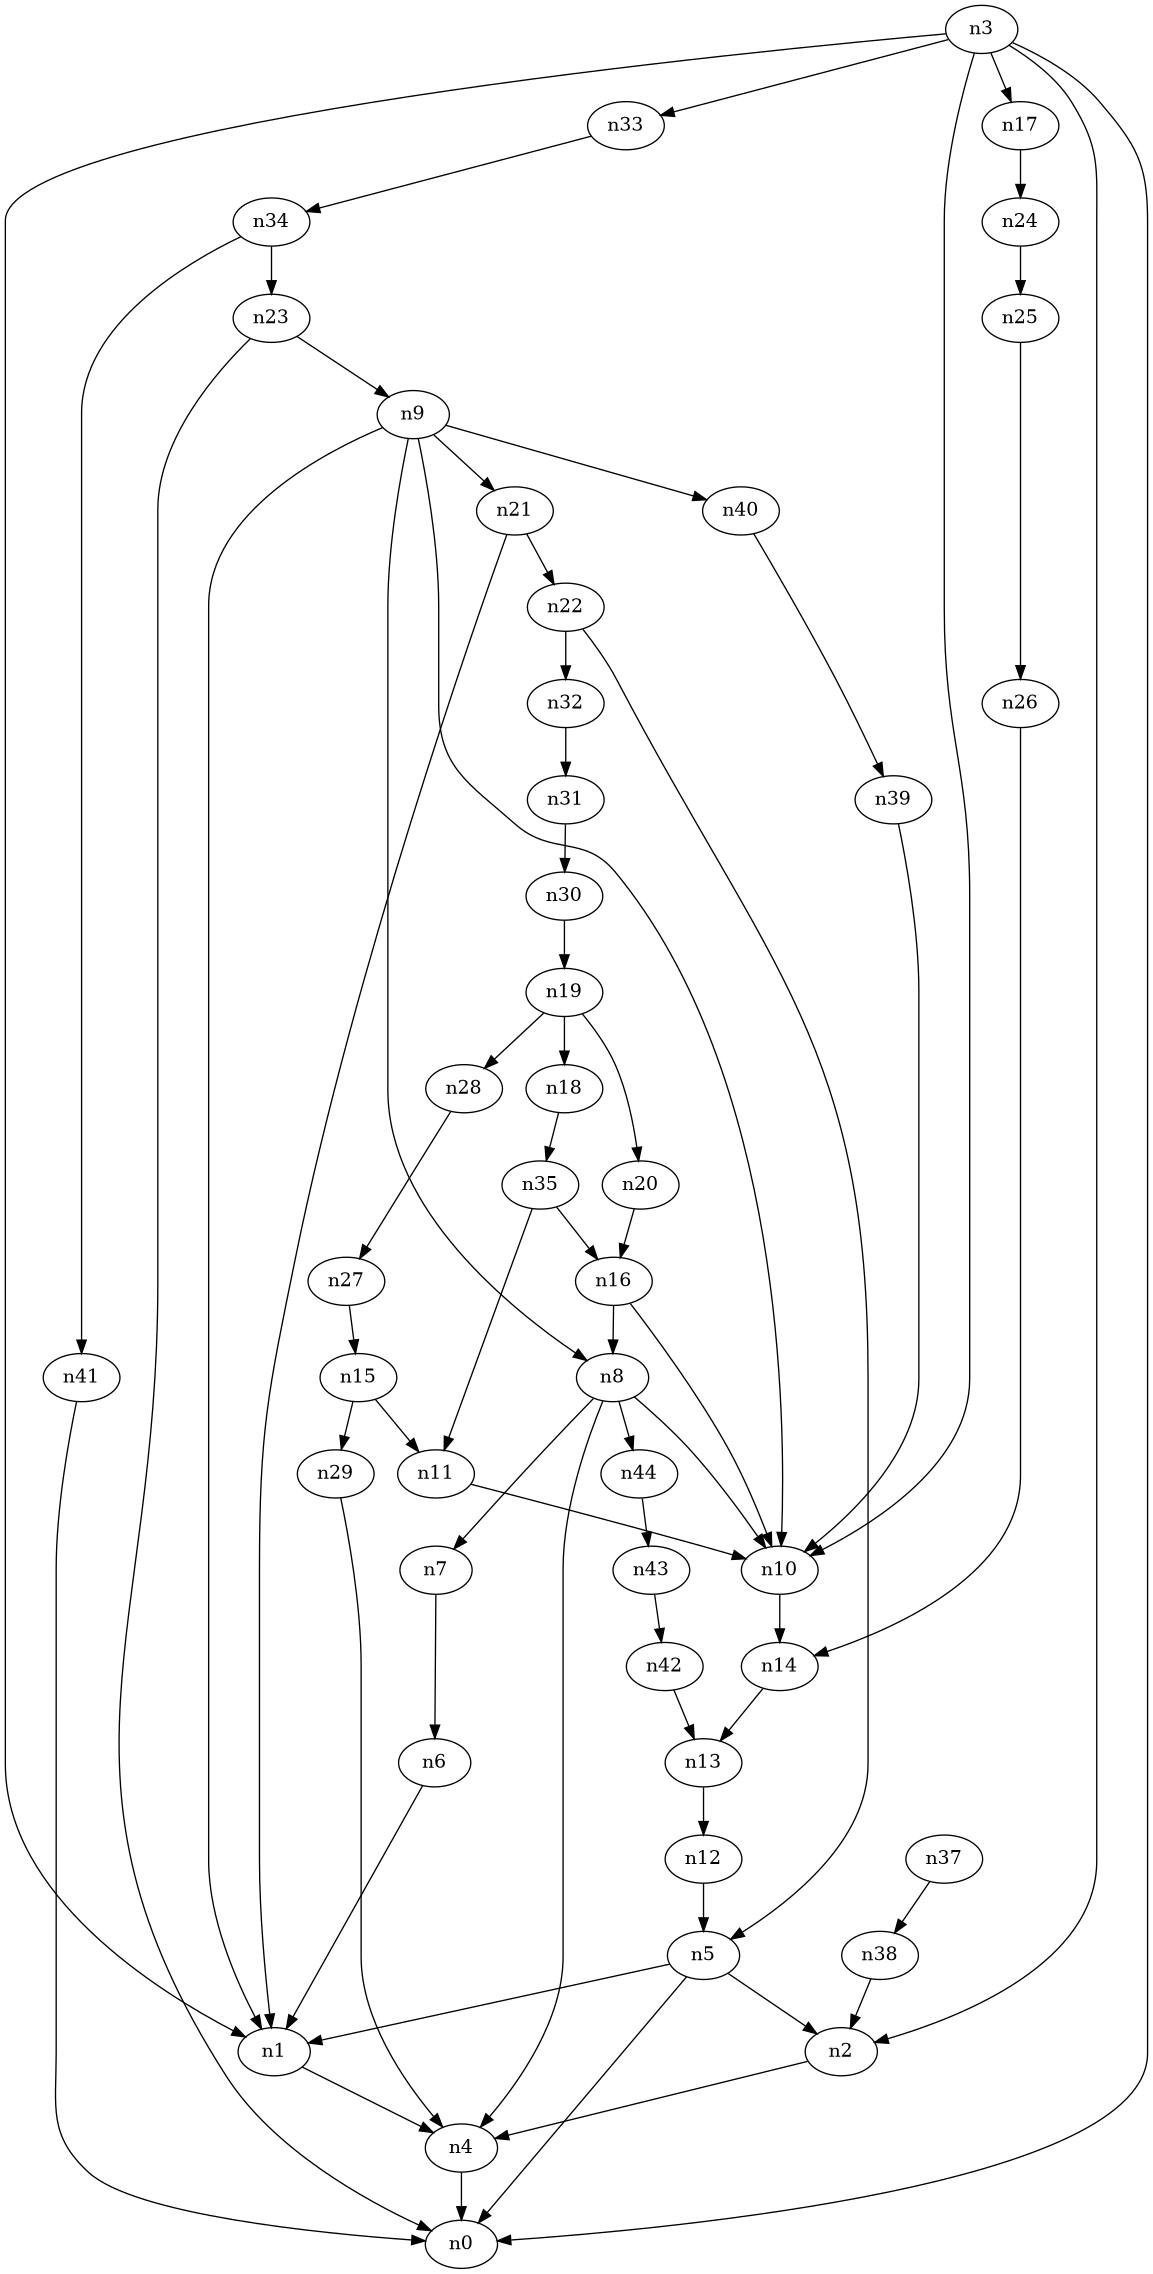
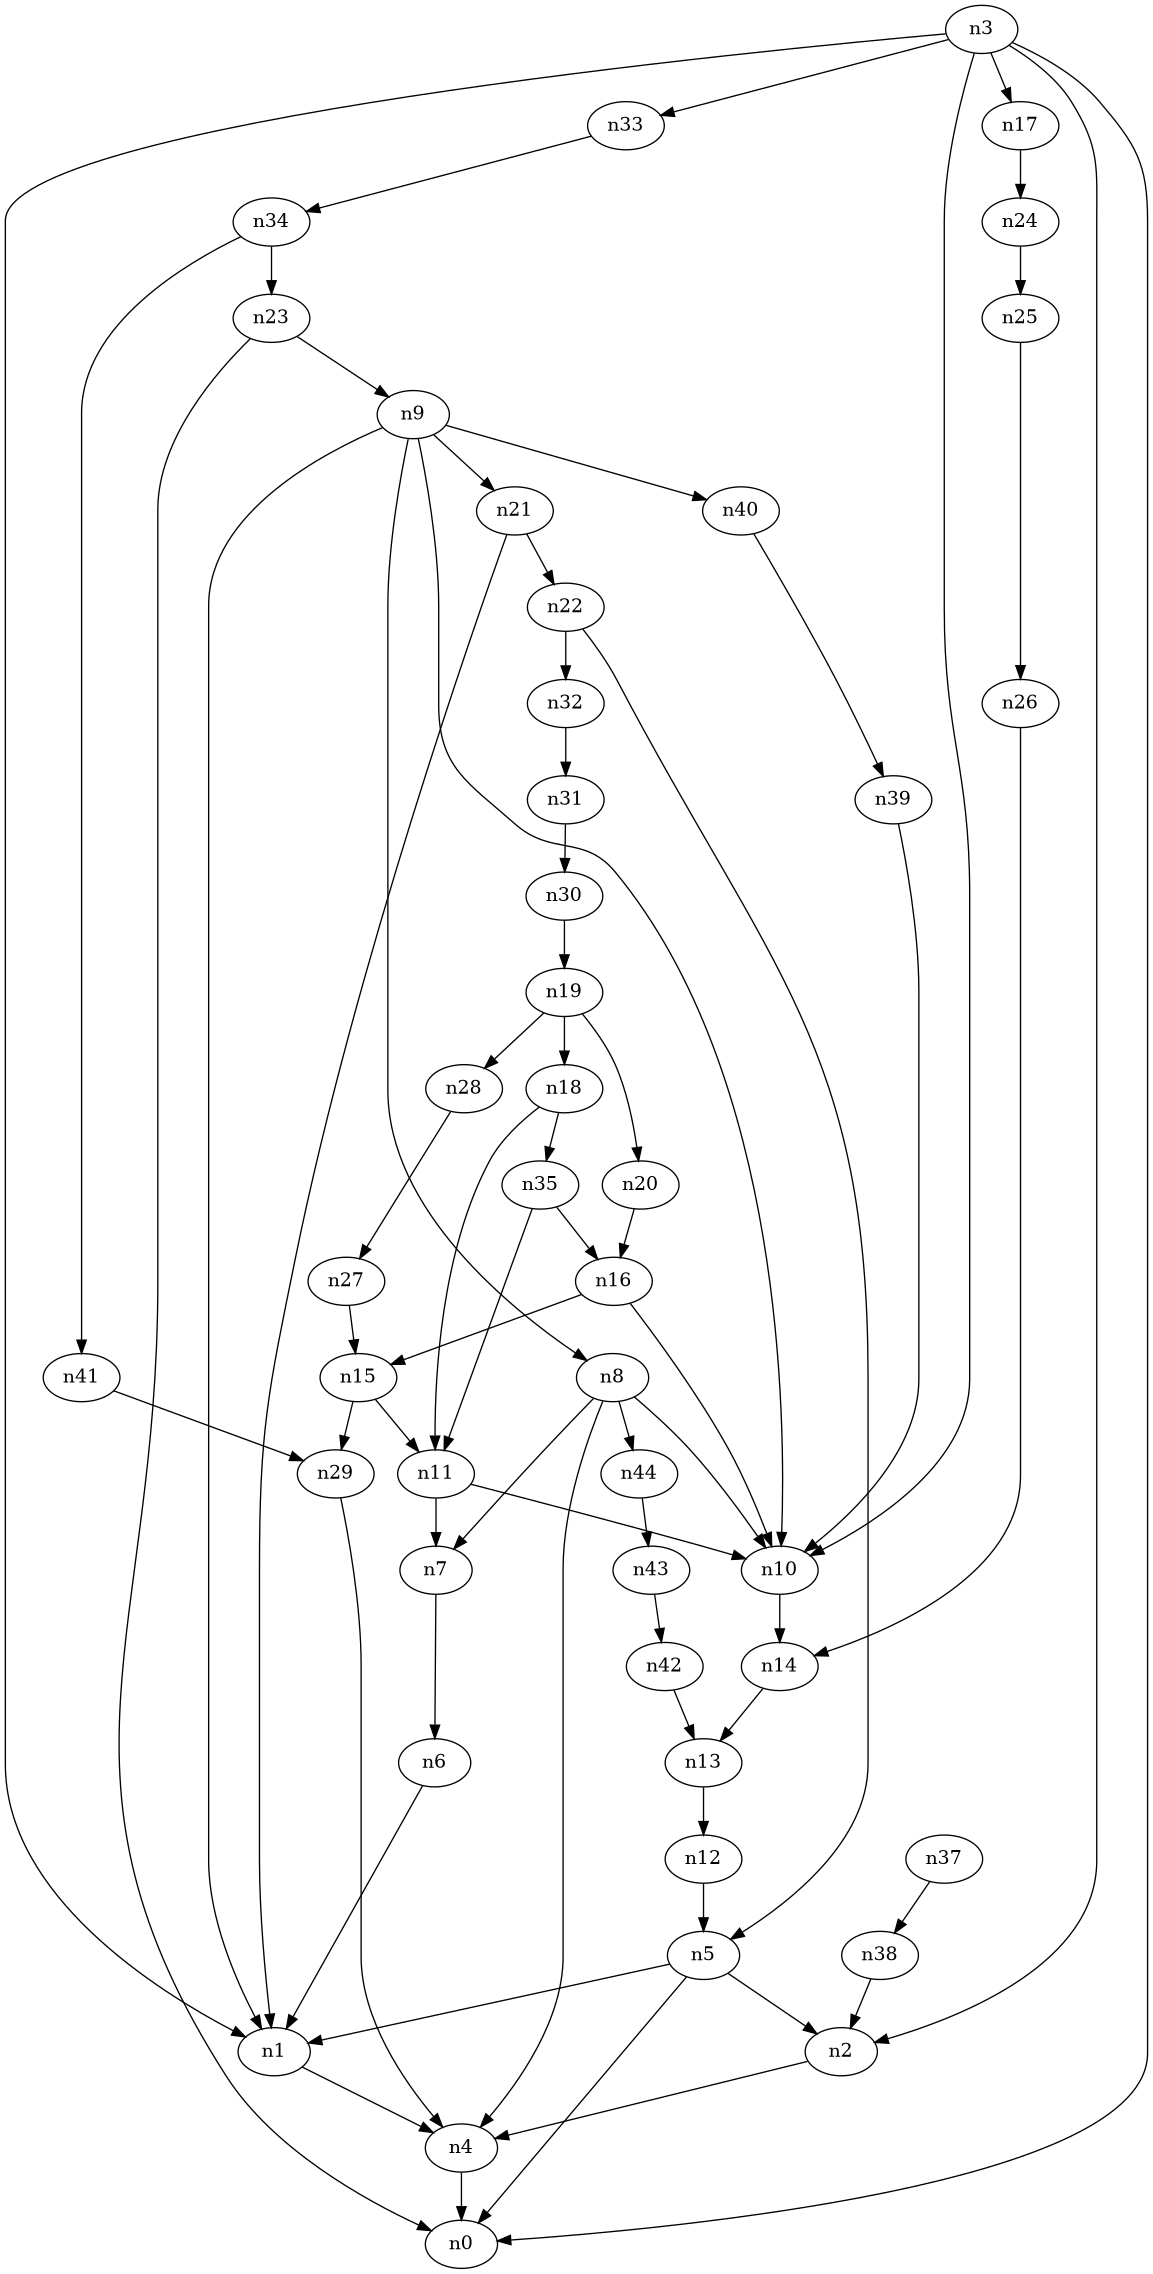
edge "n18" -> "n11": added
edge "n16" -> "n8": now "n16" -> "n15"
edge "n11" -> "n7": added
edge "n41" -> "n0": now "n41" -> "n29"
